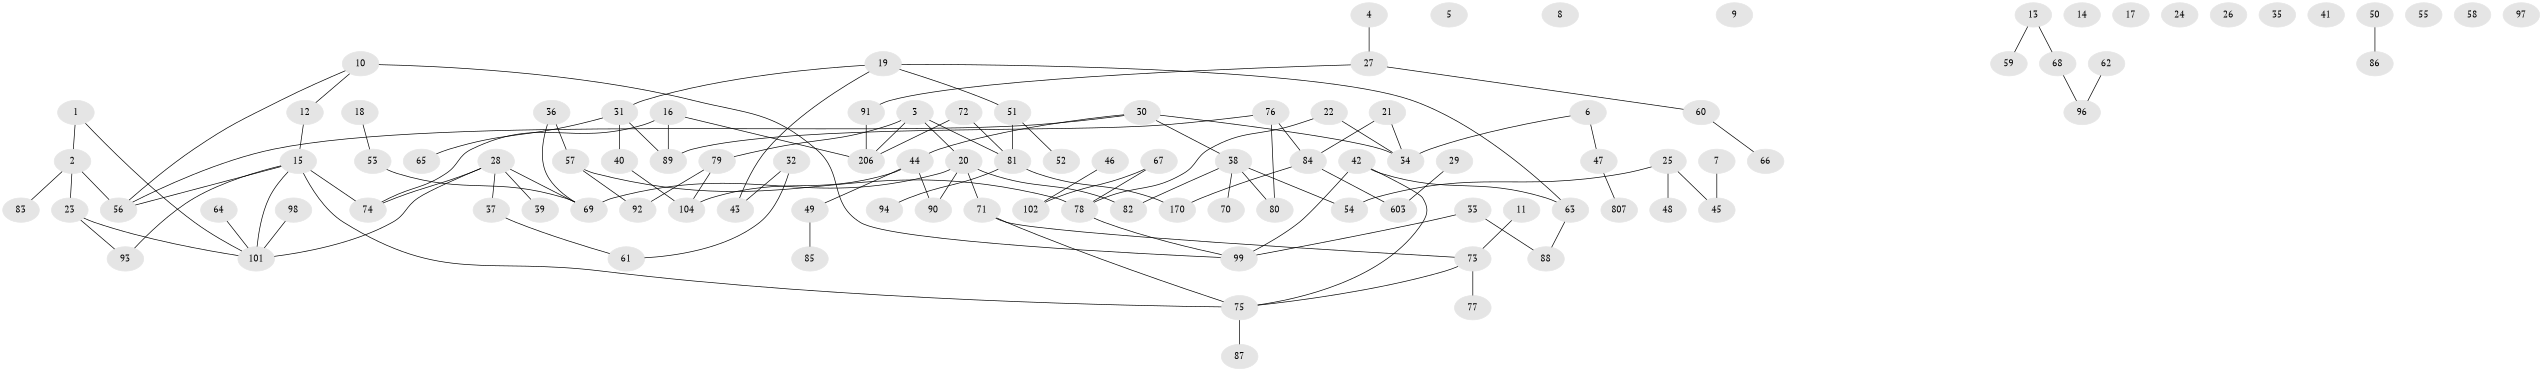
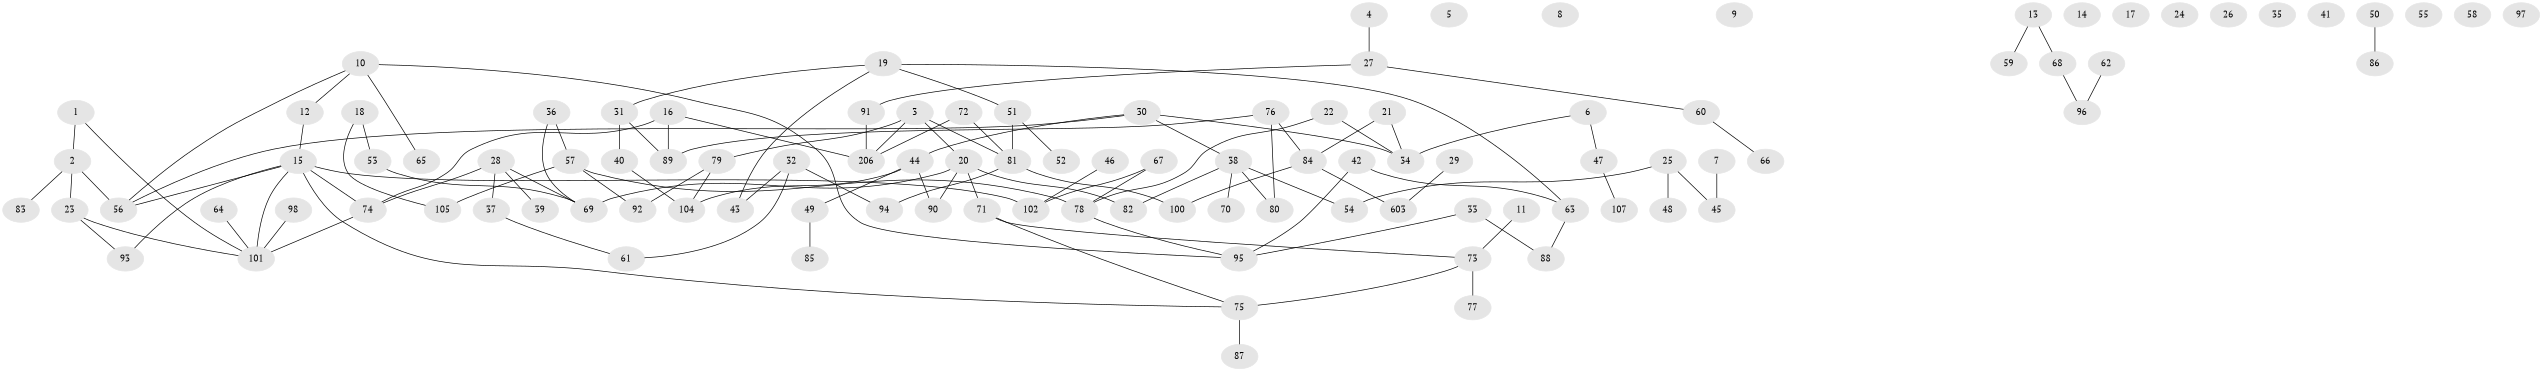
edge "31" -- "65": now "10" -- "65"
edge "15" -- "102": added
edge "32" -- "94": added
node "105": added
node "170": label "170" -> "100"
node "807": label "807" -> "107"
edge "28" -- "101": now "74" -- "101"
node "99": label "99" -> "95"
edge "42" -- "75": removed
